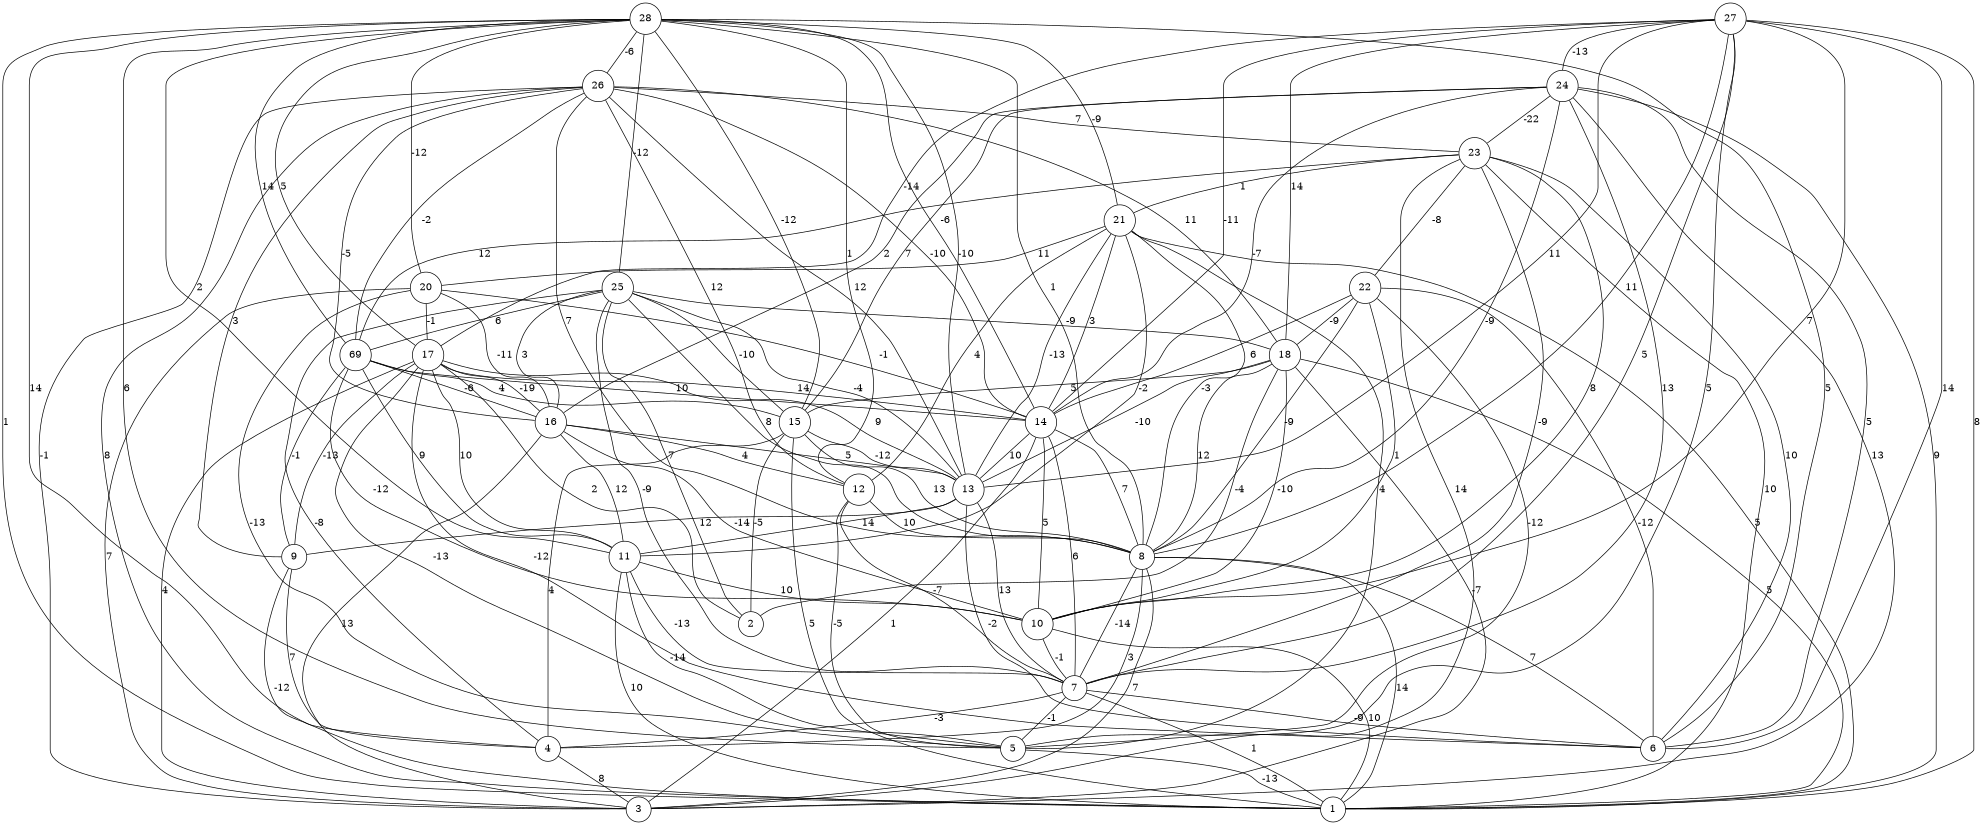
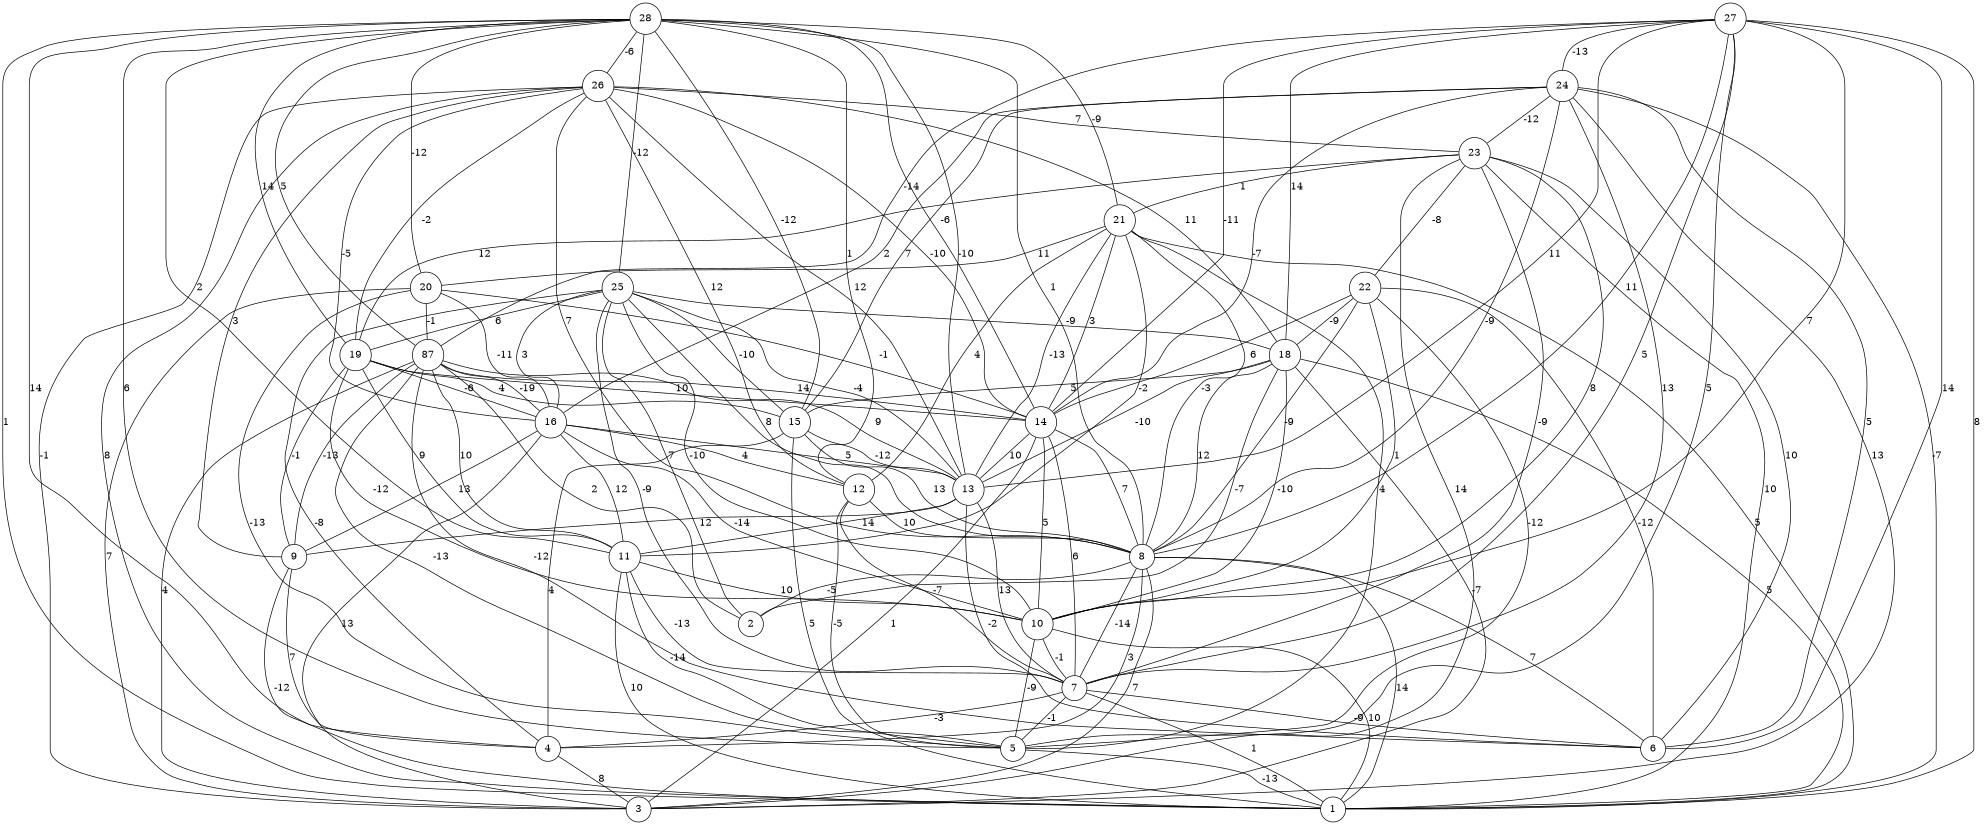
edge "28" -- "6": removed, label "5"
edge "24" -- "23": label "-22" -> "-12"
node "69": label "69" -> "19"
node "17": label "17" -> "87"
edge "24" -- "1": label "9" -> "-7"
edge "16" -- "9": added, label "13"
edge "18" -- "2": label "-4" -> "-7"
edge "25" -- "10": added, label "-10"
edge "15" -- "2": now "8" -- "2"
edge "10" -- "5": added, label "-9"
